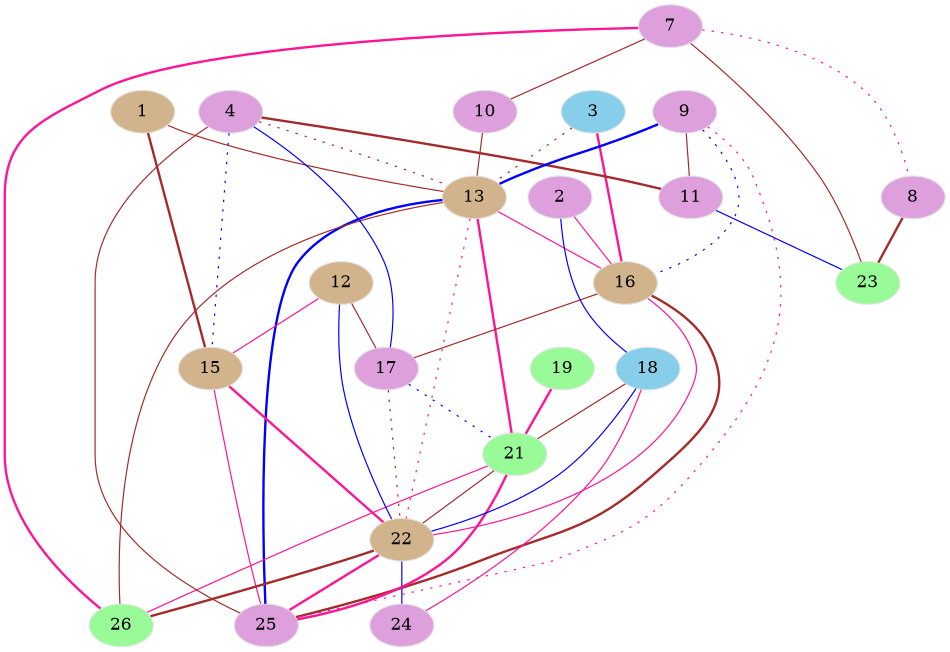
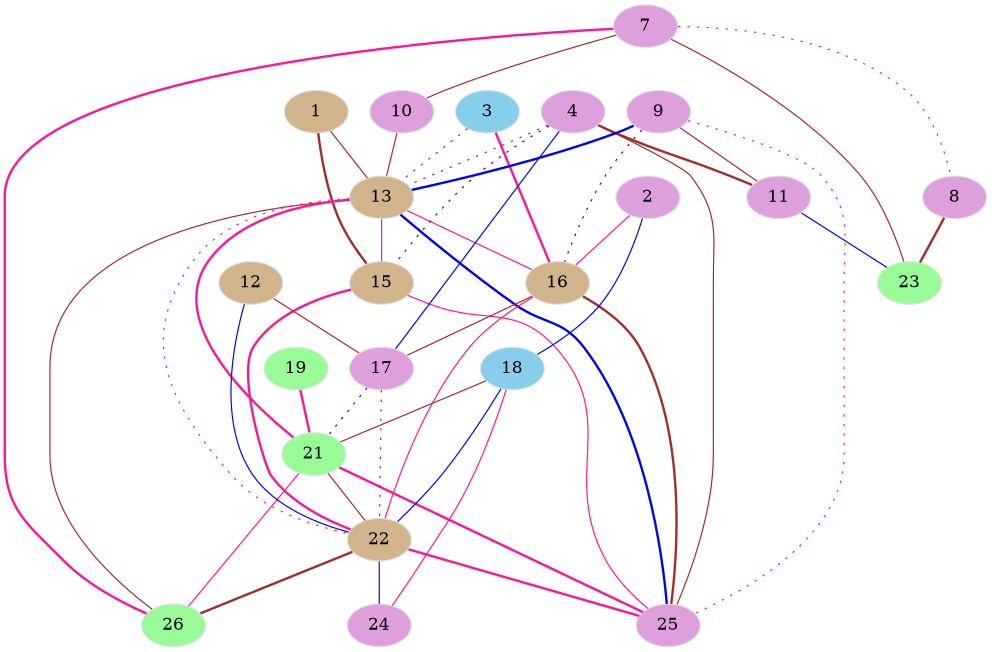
edge "12" -- "15": now "13" -- "15"
